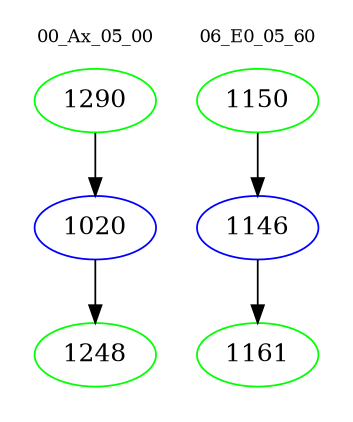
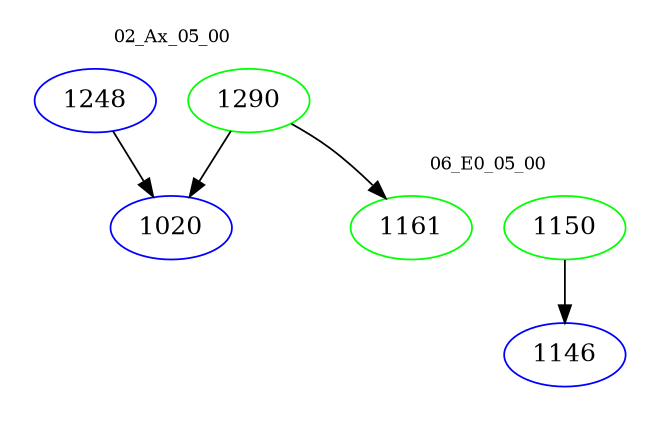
cluster "00_Ax_05_00": label "00_Ax_05_00" -> "02_Ax_05_00"
cluster "06_E0_05_60": label "06_E0_05_60" -> "06_E0_05_00"
edge "1020" -> "1248": reversed
edge "1146" -> "1161": now "1290" -> "1161"
node "1248": color green -> blue
